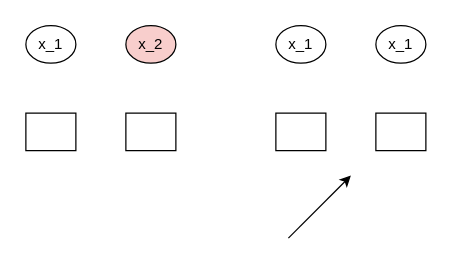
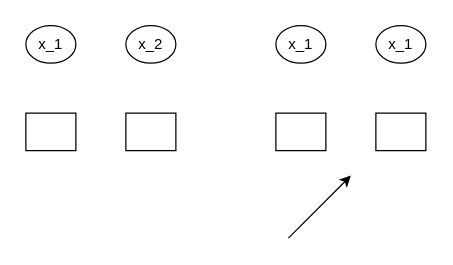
node "x_2": fillcolor #f8cecc -> #ffffff
